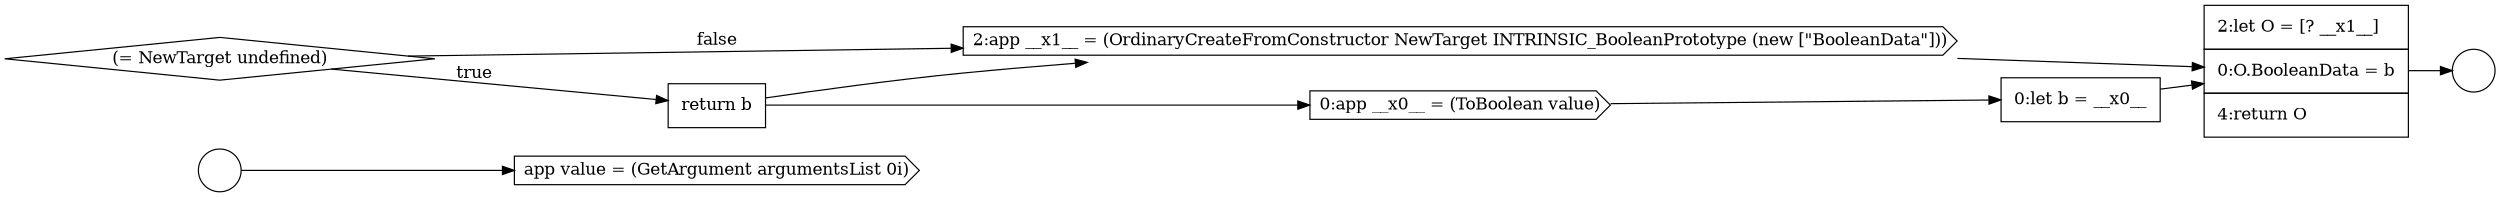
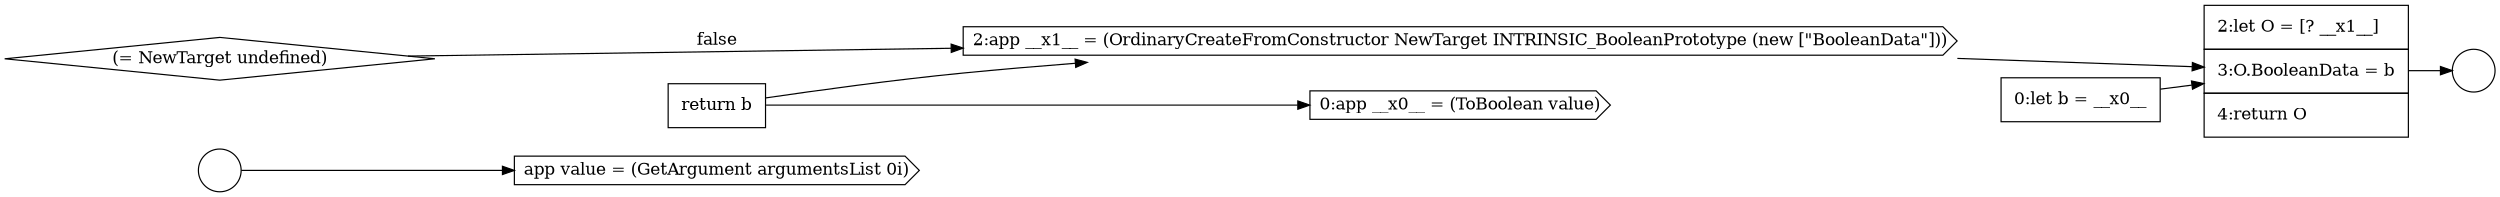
node "2:let O = [? __x1__]": text "0:O.BooleanData = b" -> "3:O.BooleanData = b"
edge "(= NewTarget undefined)" -> "return b": removed, label "true"
edge "0:app __x0__ = (ToBoolean value)" -> "0:let b = __x0__": removed
